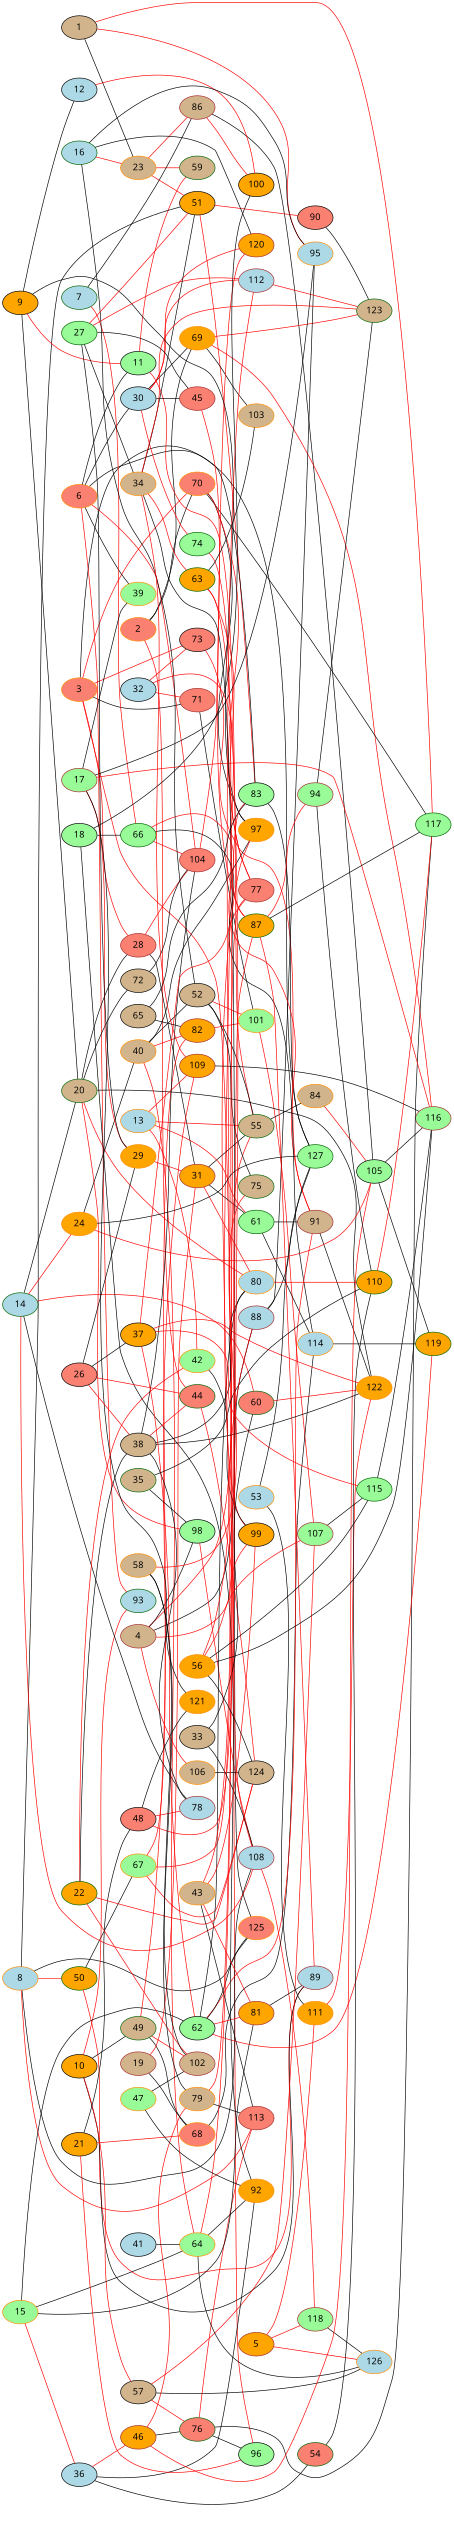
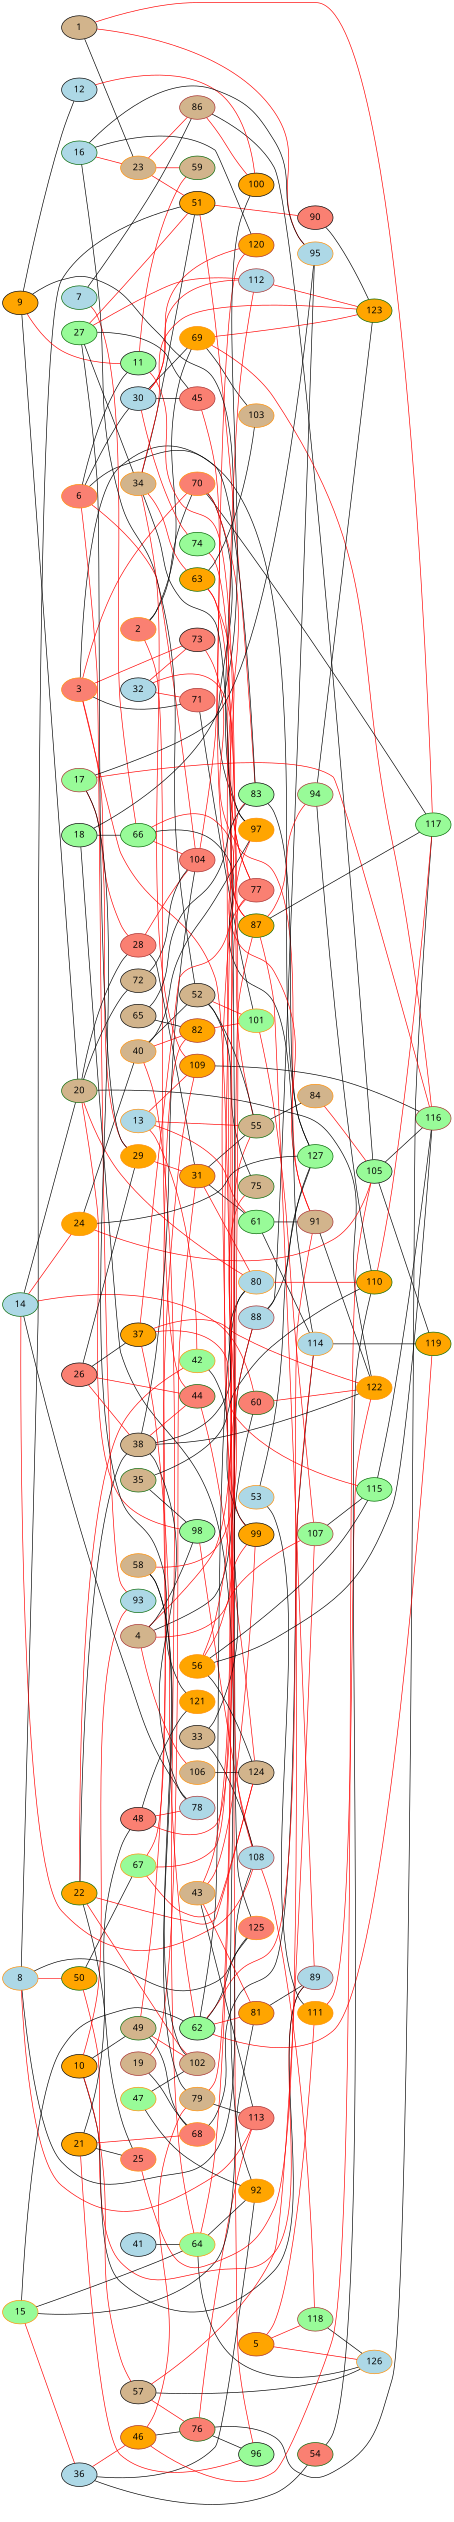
node "123": fillcolor tan -> orange
node "39": removed
node "25": added
